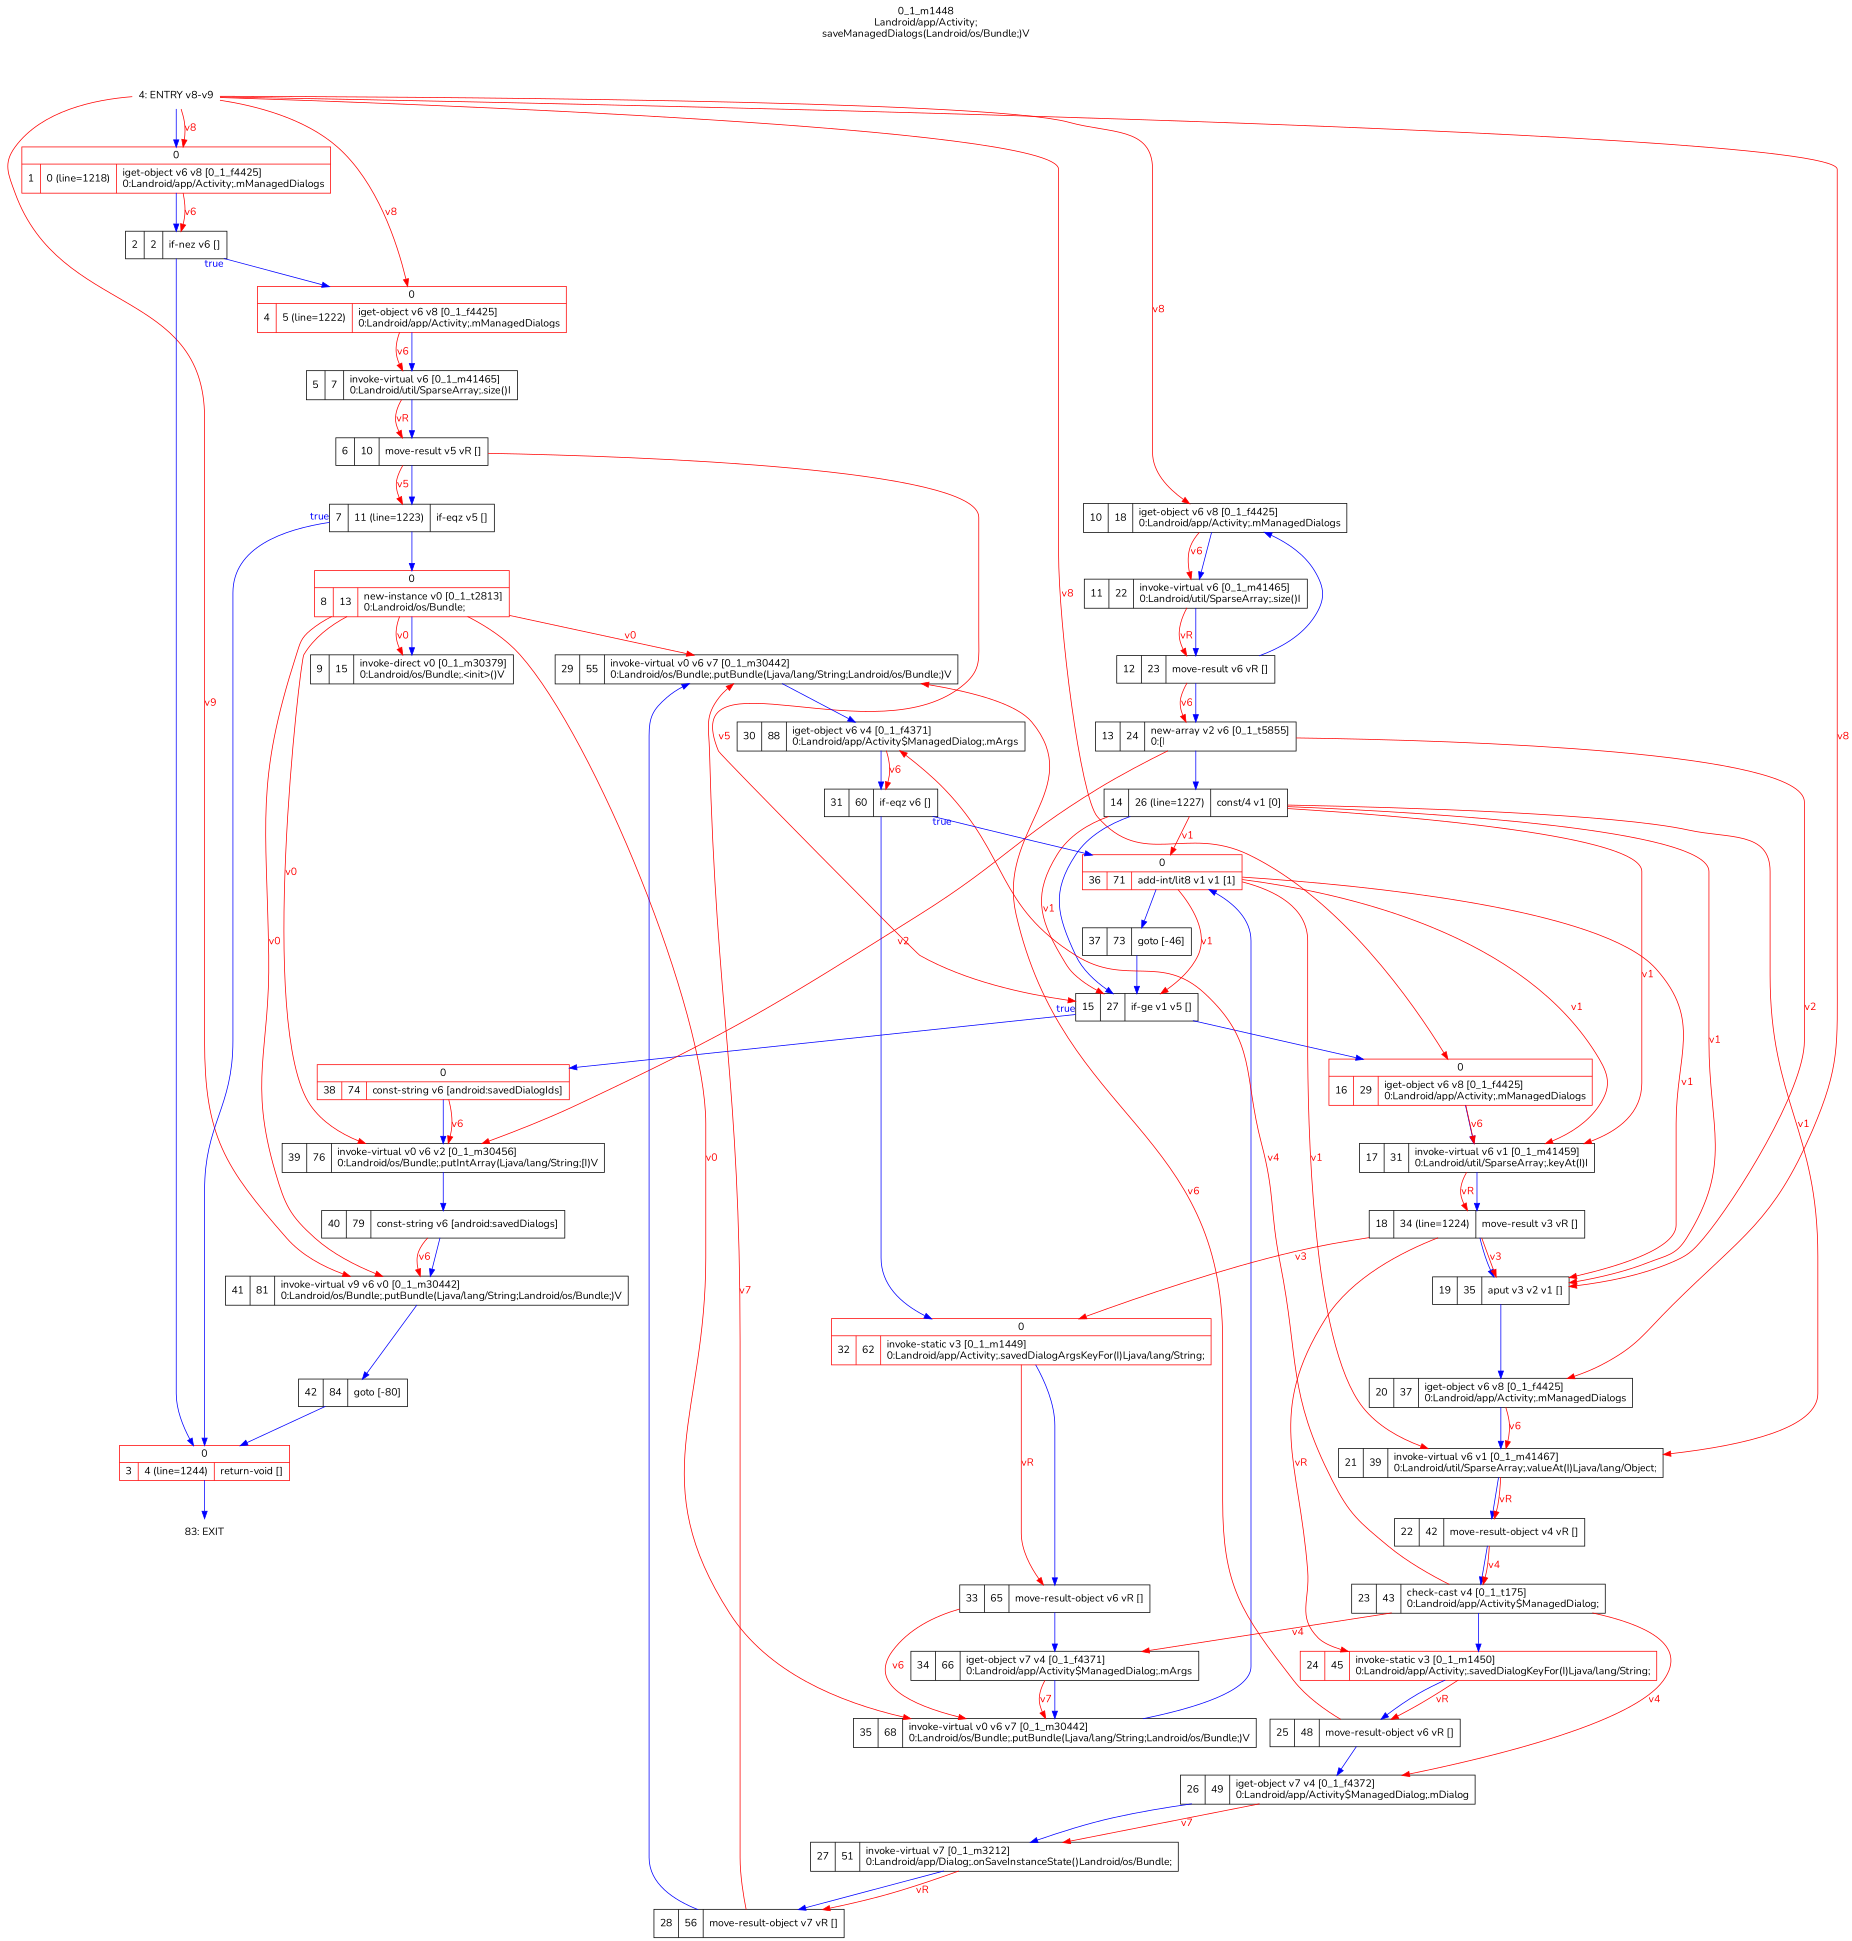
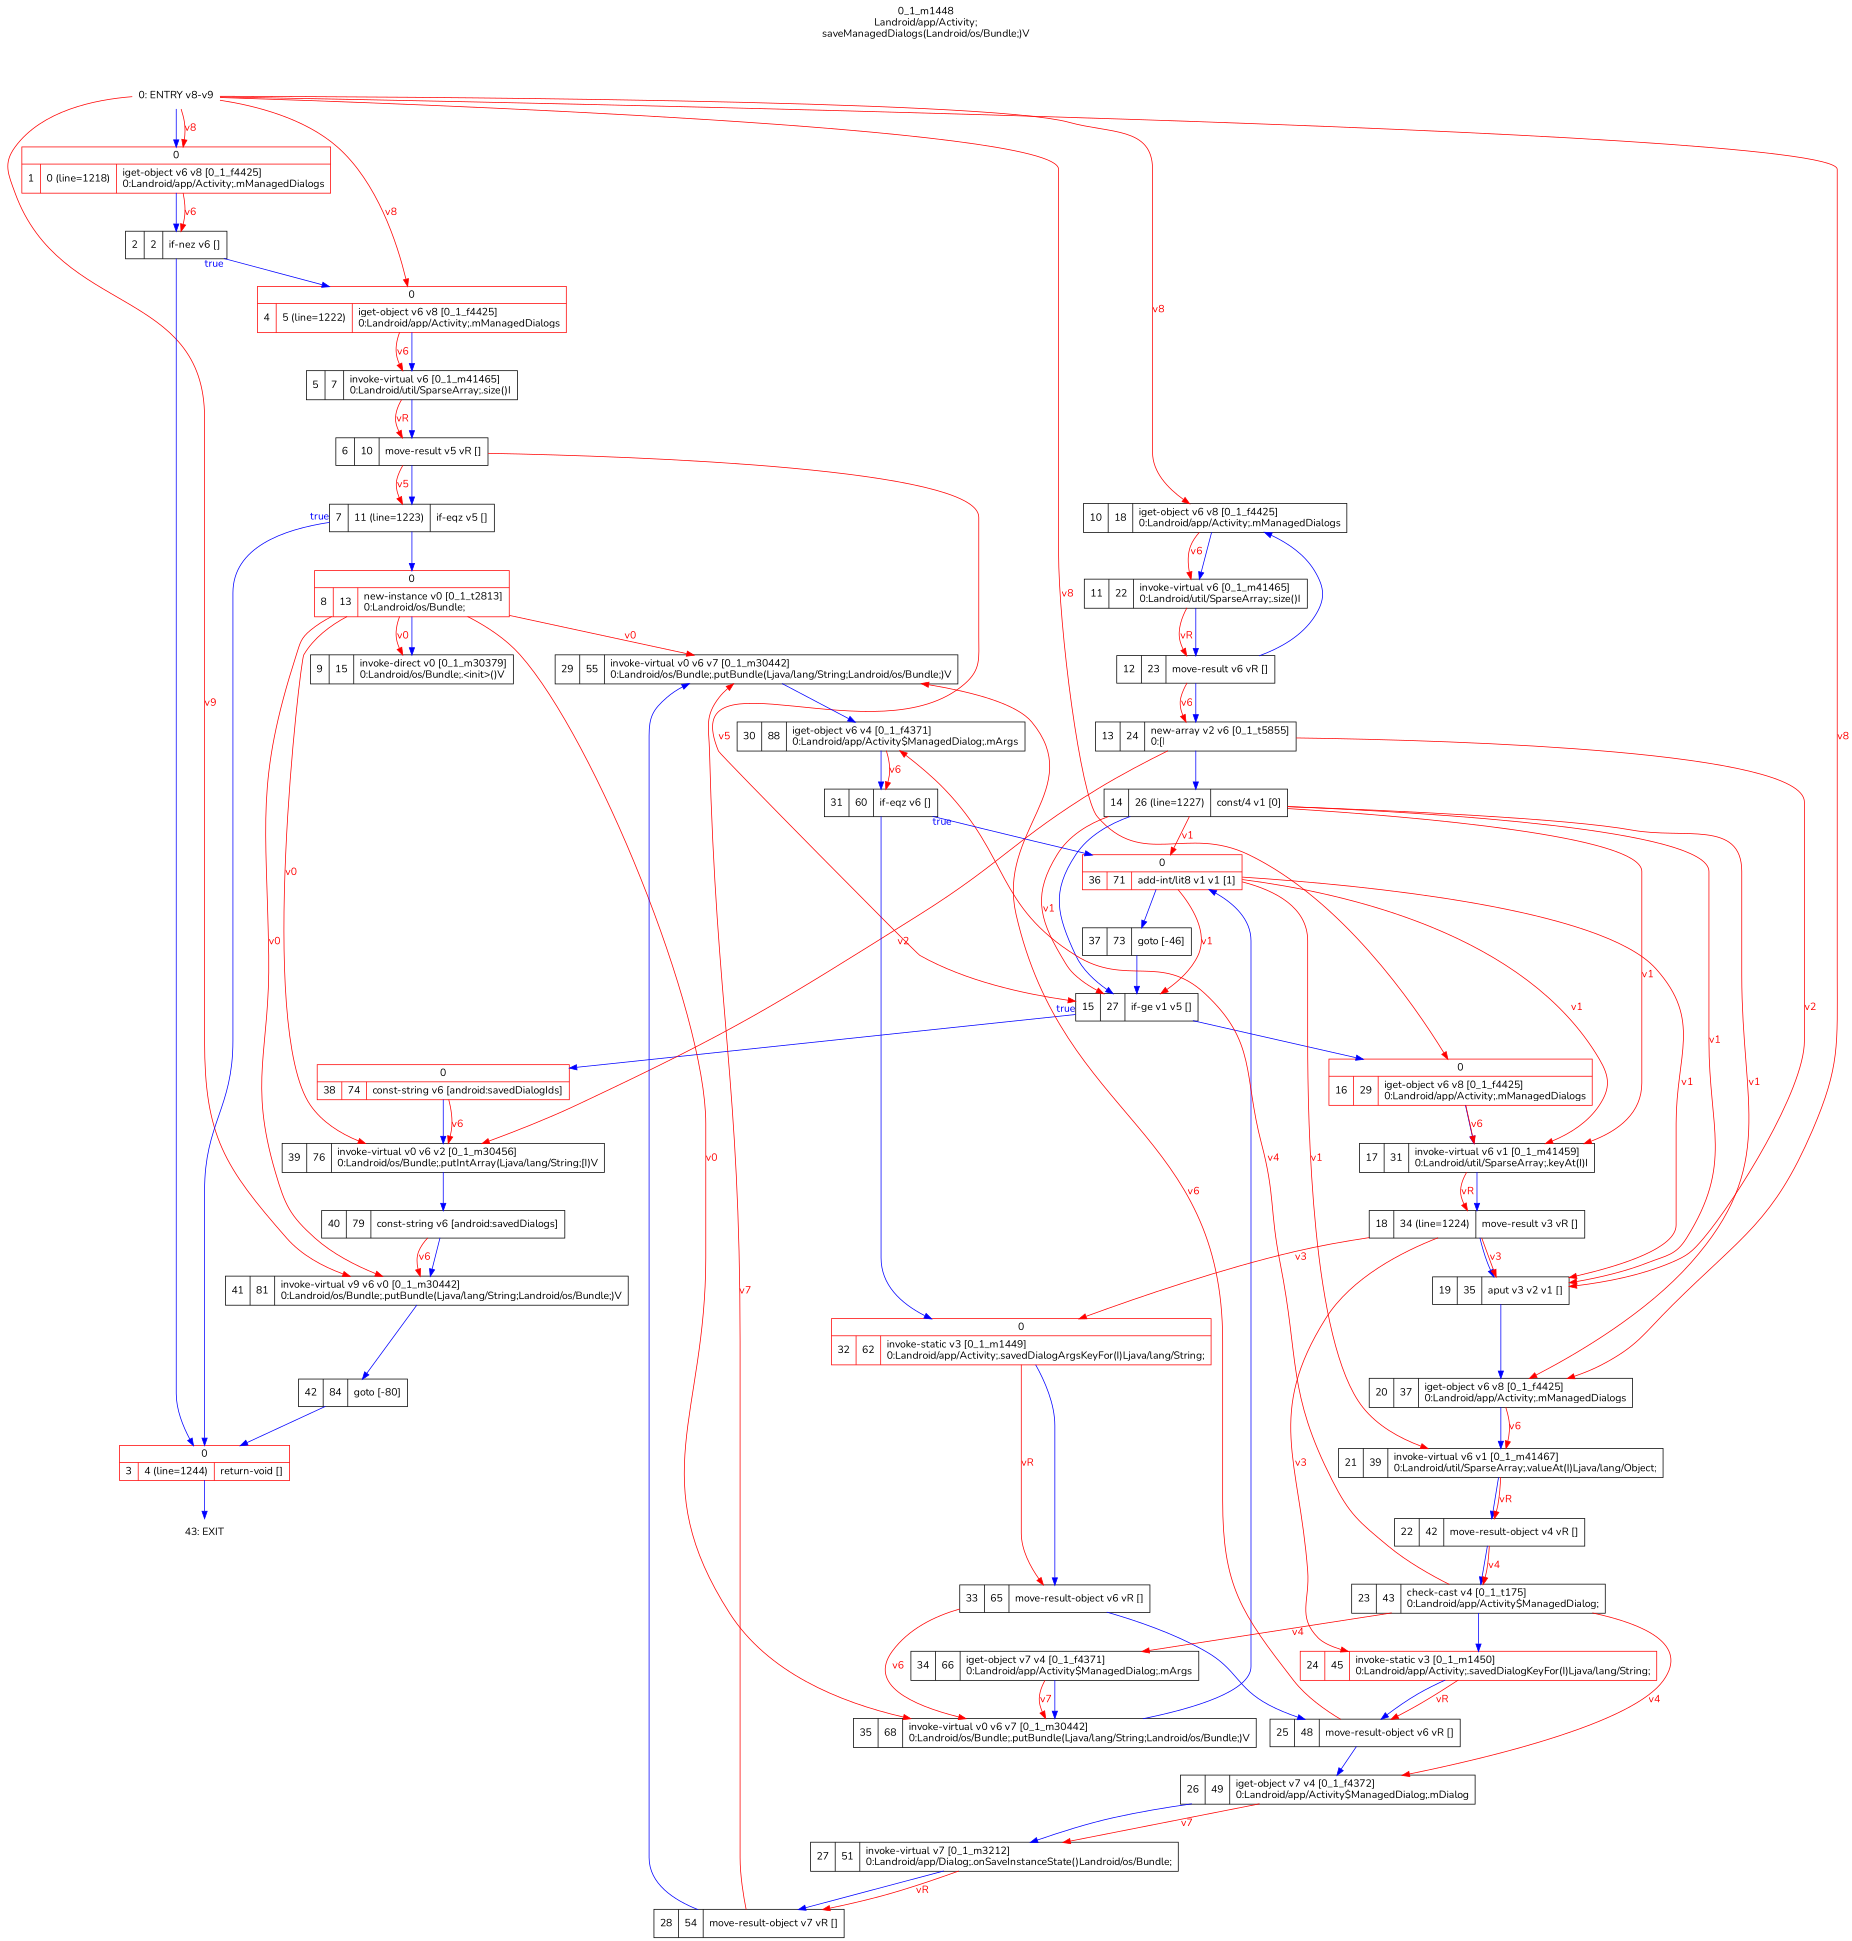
node "4: ENTRY v8-v9": label "4: ENTRY v8-v9" -> "0: ENTRY v8-v9"
edge "14" -> "21": now "14" -> "20"
edge "18" -> "24": label "vR" -> "v3"
node "83: EXIT": label "83: EXIT" -> "43: EXIT"
edge "33" -> "34": now "33" -> "25"
node "28": text "56" -> "54"
